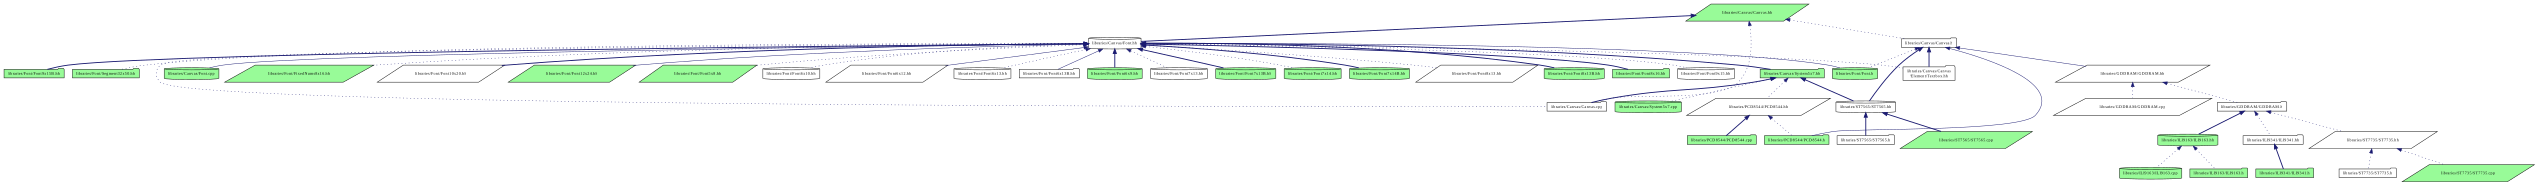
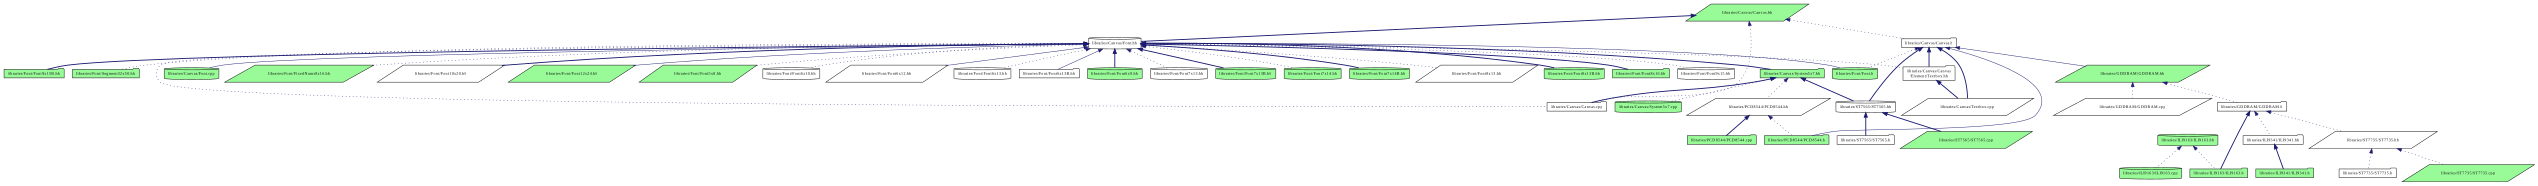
node "libraries/GDDRAM/GDDRAM.hh": fillcolor white -> palegreen
node "libraries/Canvas/Textbox.cpp": added
edge "libraries/ILI9163/ILI9163.hh" -> "libraries/GDDRAM/GDDRAM.h": now "libraries/ILI9163/ILI9163.h" -> "libraries/GDDRAM/GDDRAM.h"
